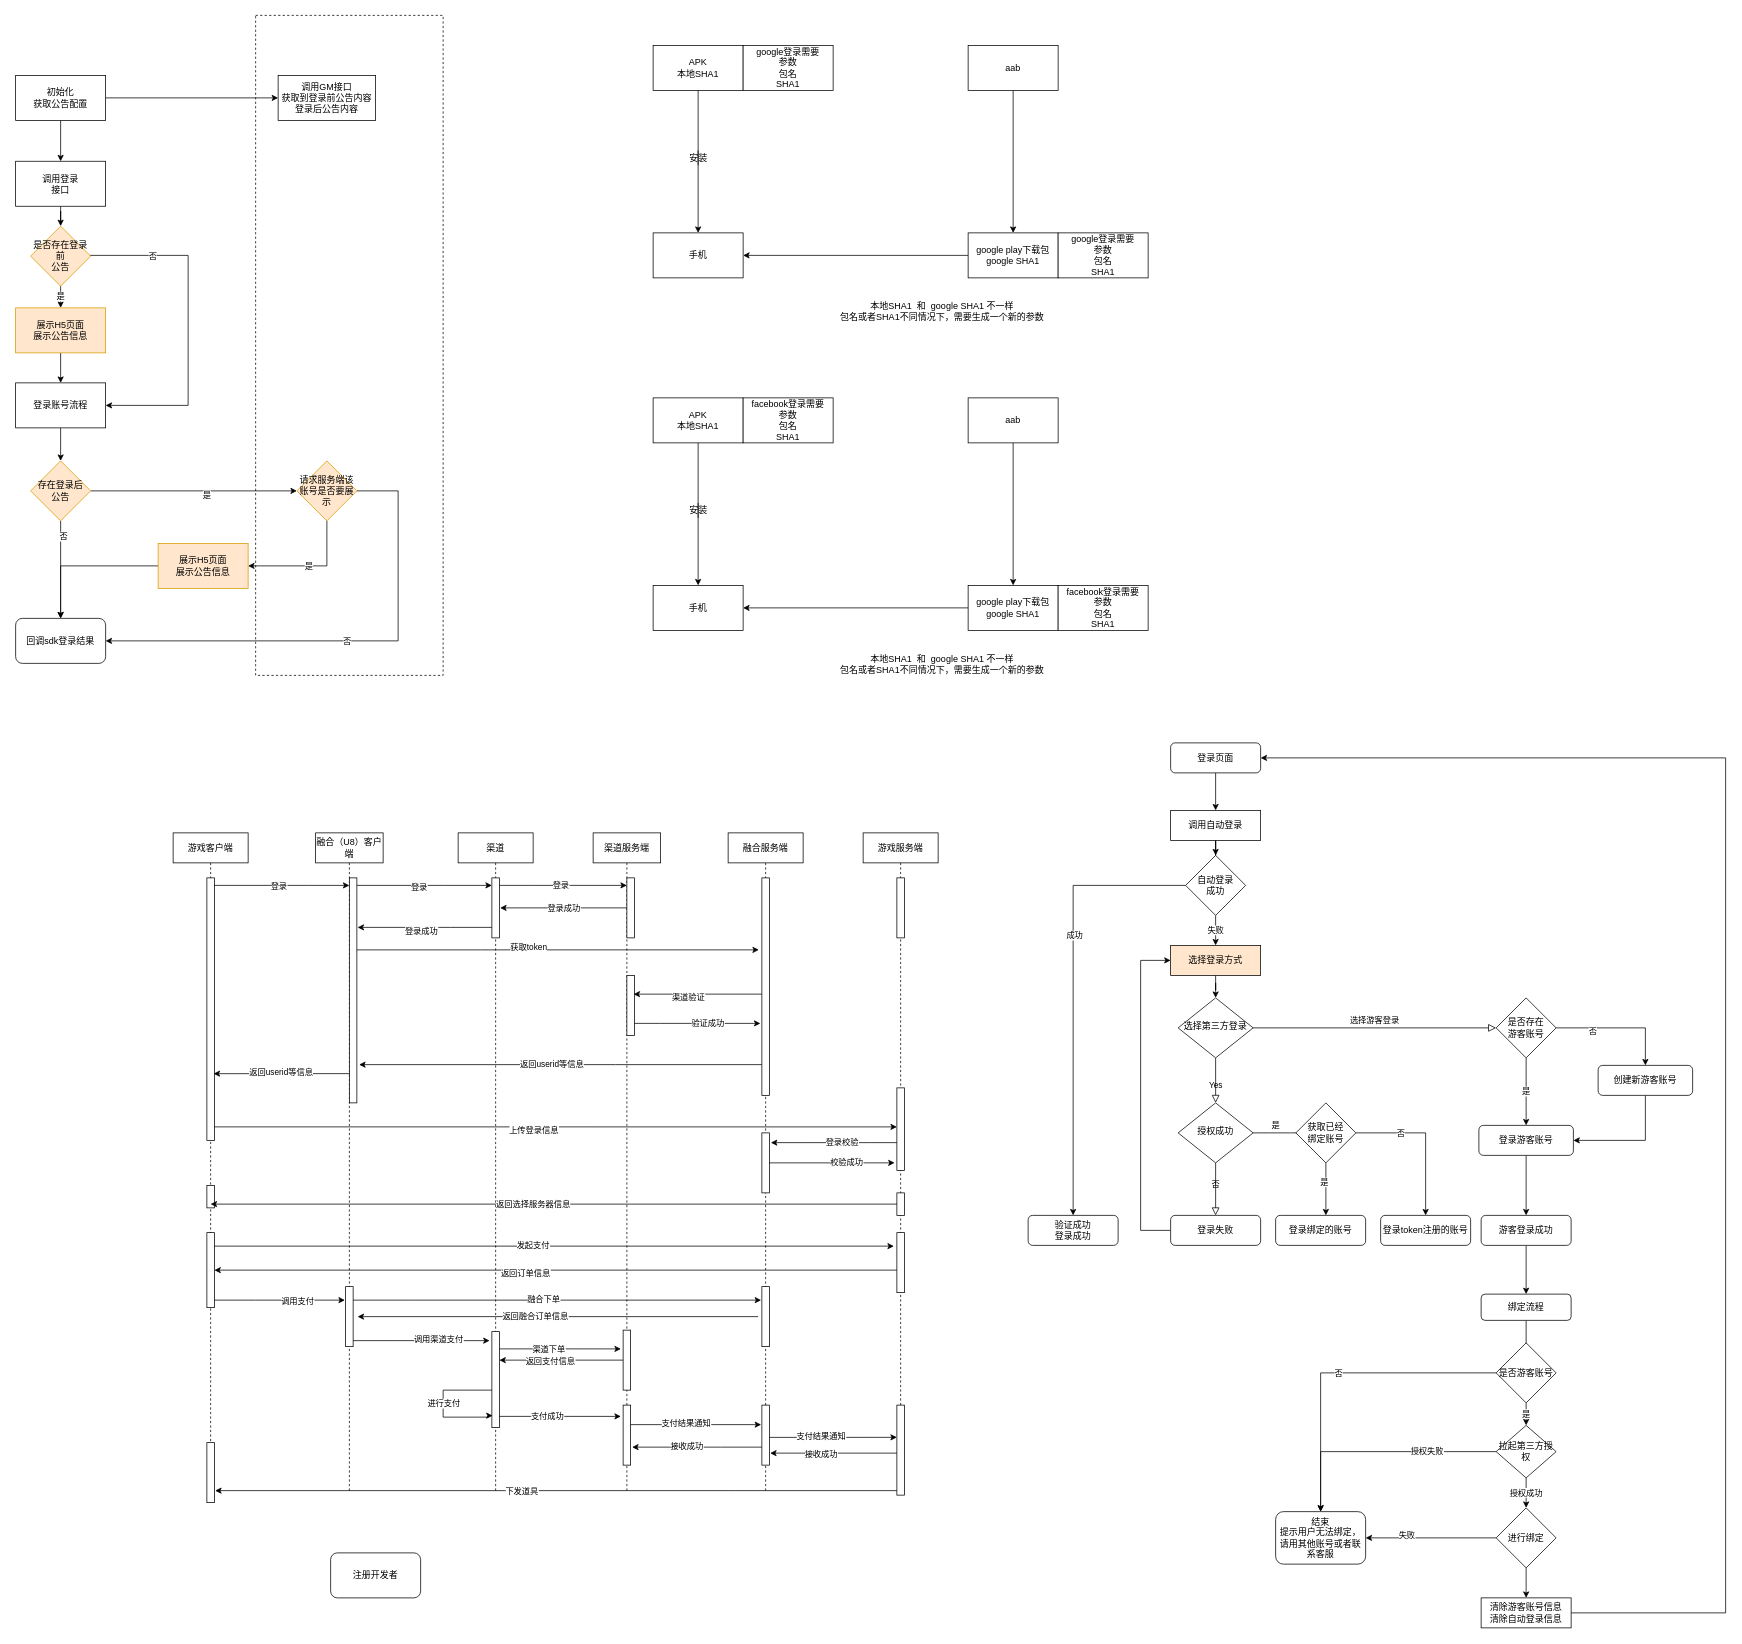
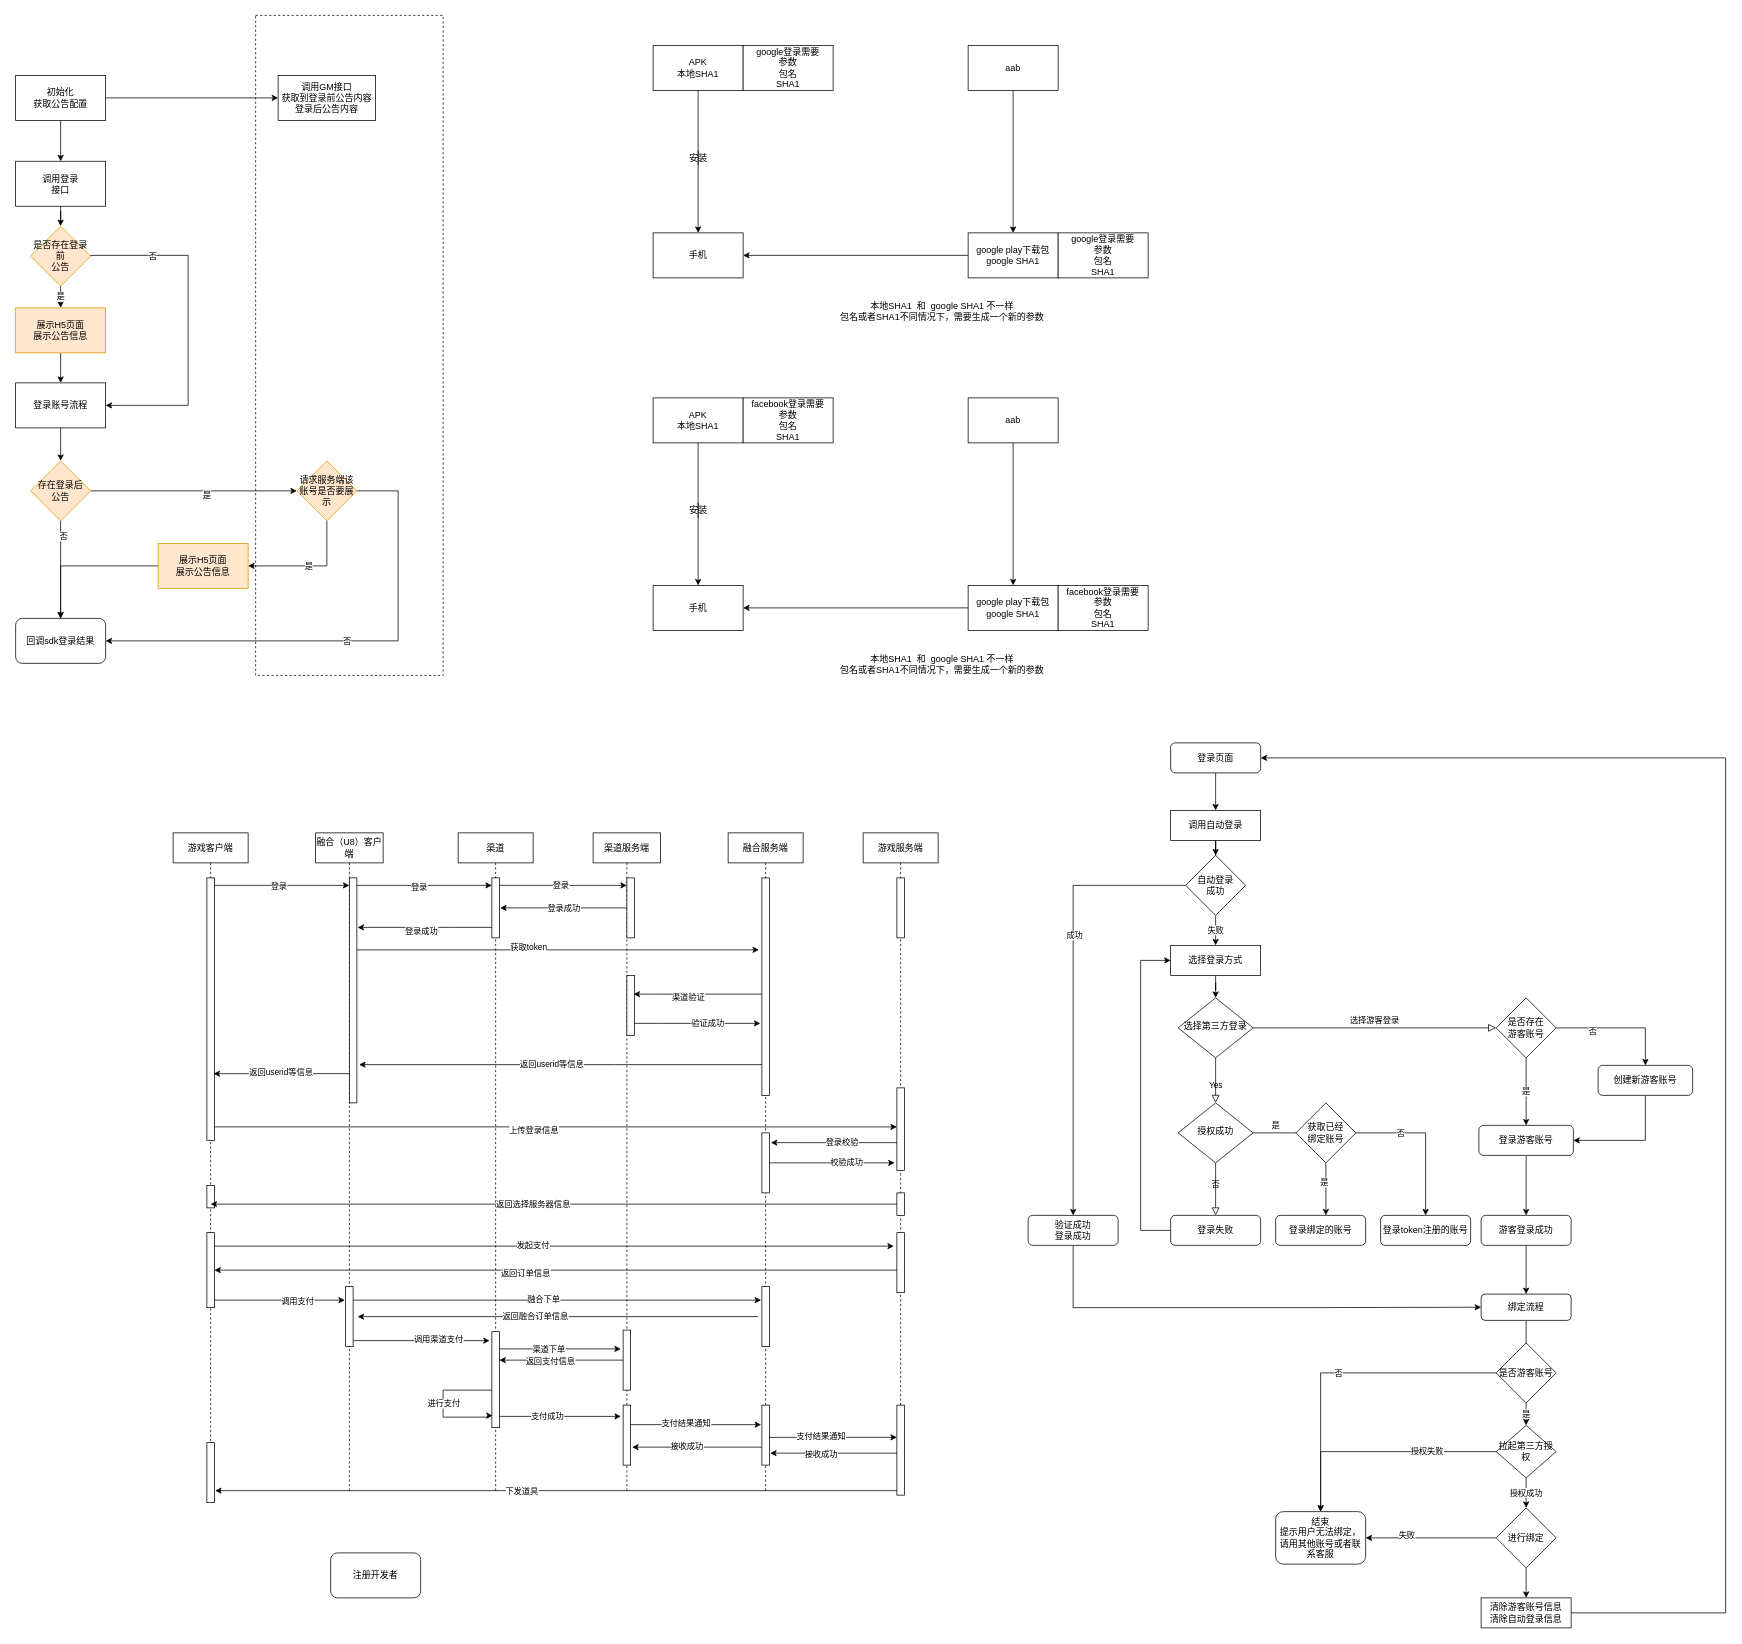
node "选择登录方式": fillcolor #ffe6cc -> #ffffff
edge "验证成功 登录成功" -> "绑定流程": added
